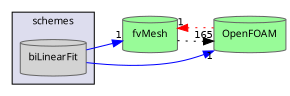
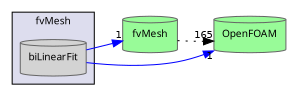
cluster "schemes": label "schemes" -> "fvMesh"
edge "OpenFOAM" -> "fvMesh": removed
